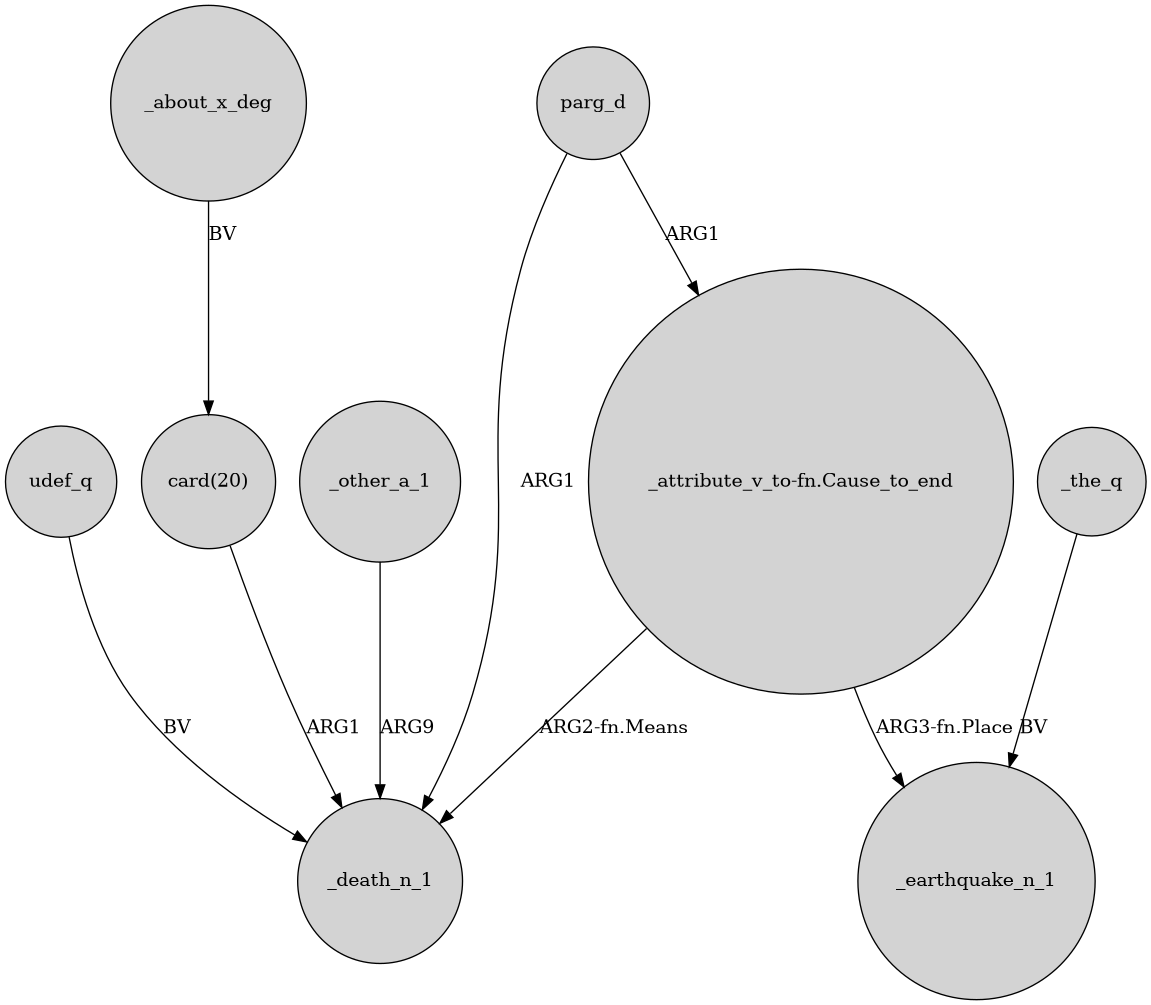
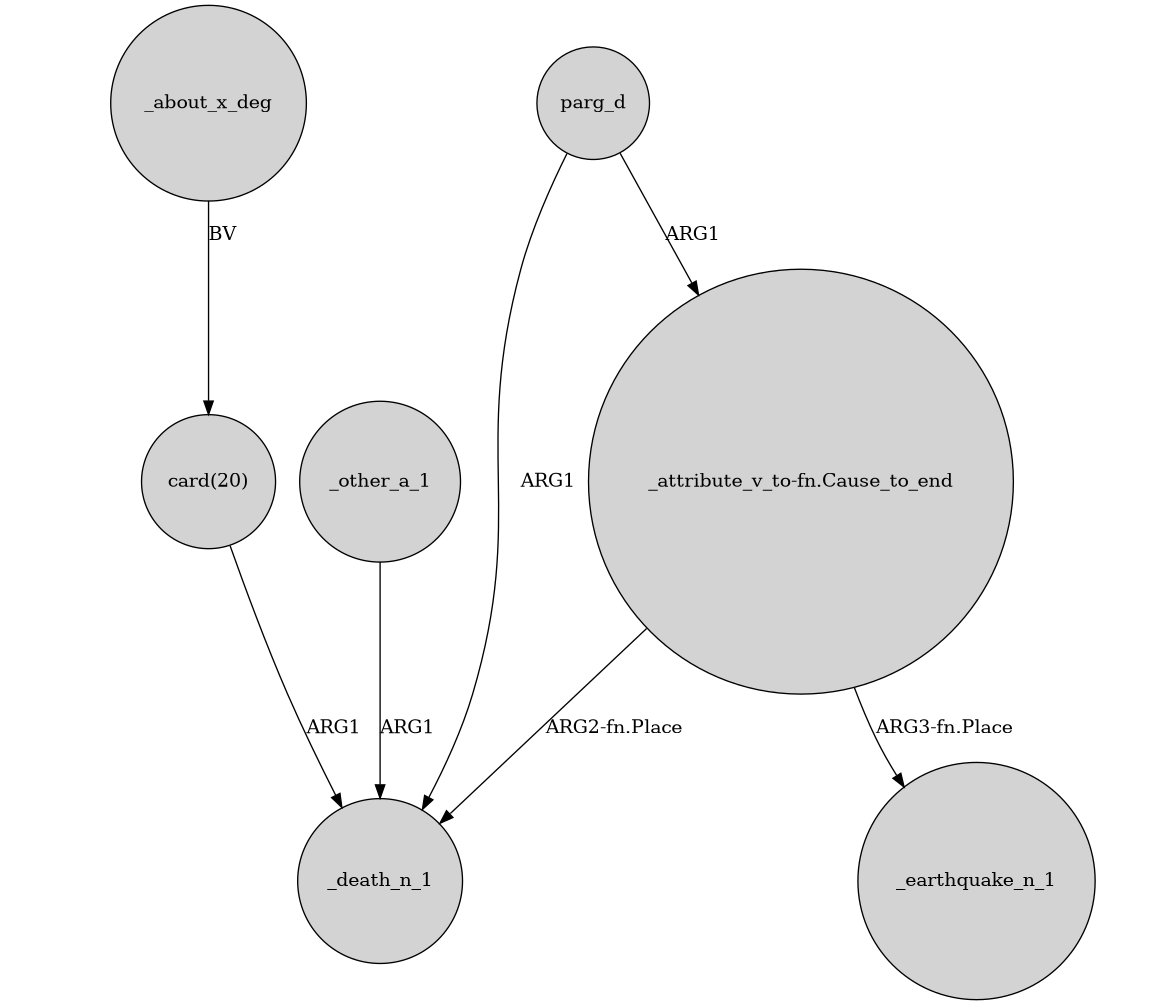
node "udef_q": removed
node "_the_q": removed
edge "_other_a_1" -> "_death_n_1": label "ARG9" -> "ARG1"
edge "_attribute_v_to-fn.Cause_to_end" -> "_death_n_1": label "ARG2-fn.Means" -> "ARG2-fn.Place"
